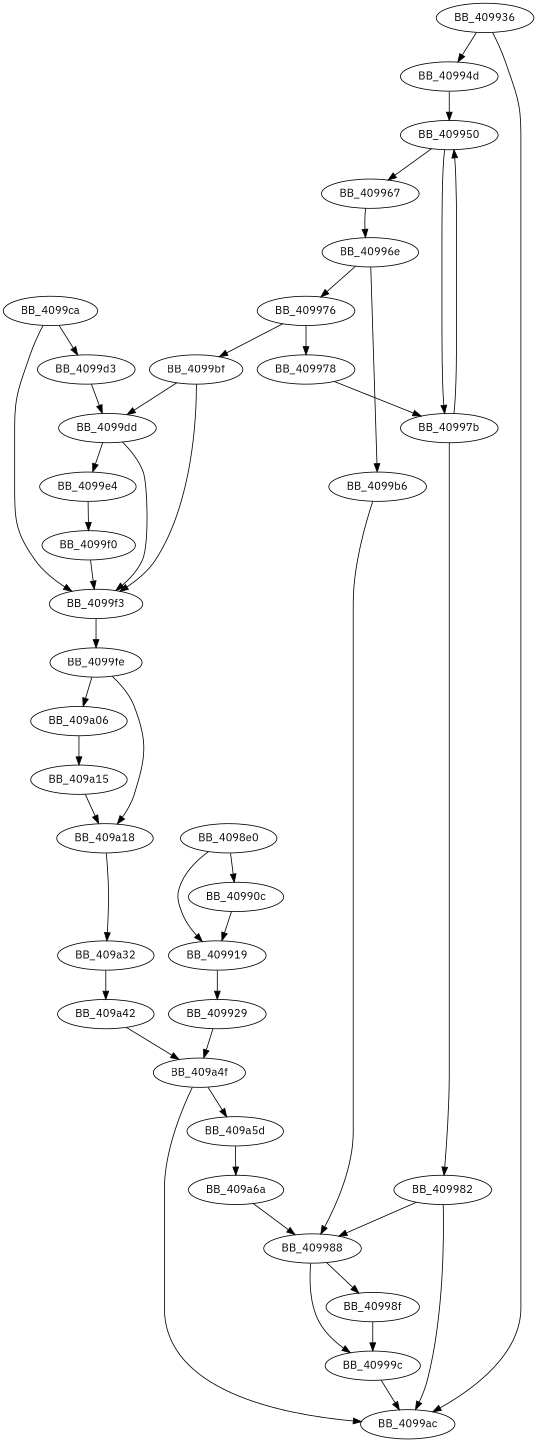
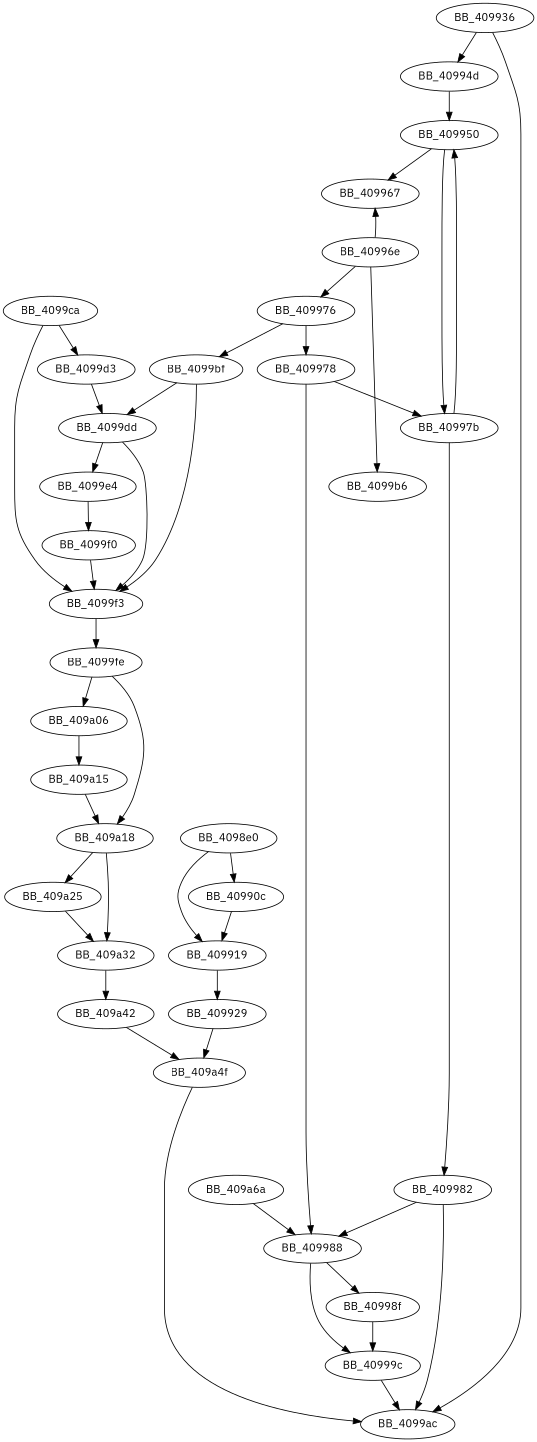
edge "BB_409967" -> "BB_40996e": reversed
edge "BB_4099b6" -> "BB_409988": now "BB_409978" -> "BB_409988"
node "BB_409a25": added
node "BB_409a5d": removed
